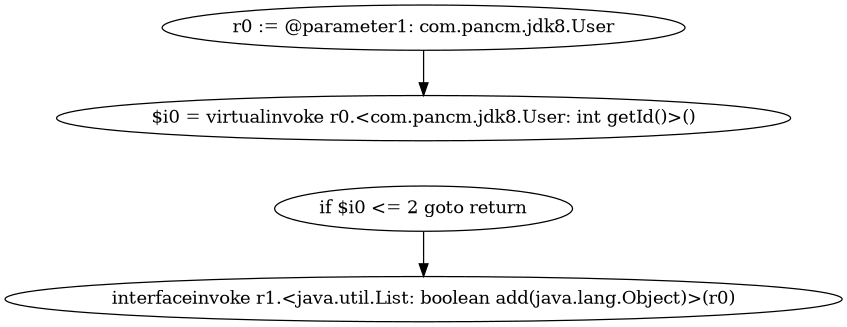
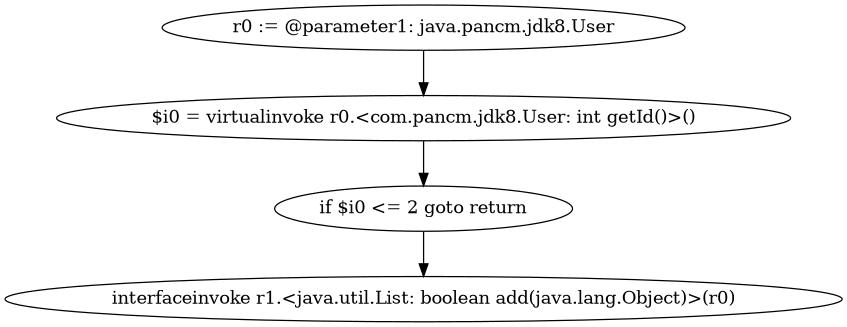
node "r0 := @parameter1: com.pancm.jdk8.User": label "r0 := @parameter1: com.pancm.jdk8.User" -> "r0 := @parameter1: java.pancm.jdk8.User"
edge "$i0 = virtualinvoke r0.<com.pancm.jdk8.User: int getId()>()" -> "if $i0 <= 2 goto return": added
